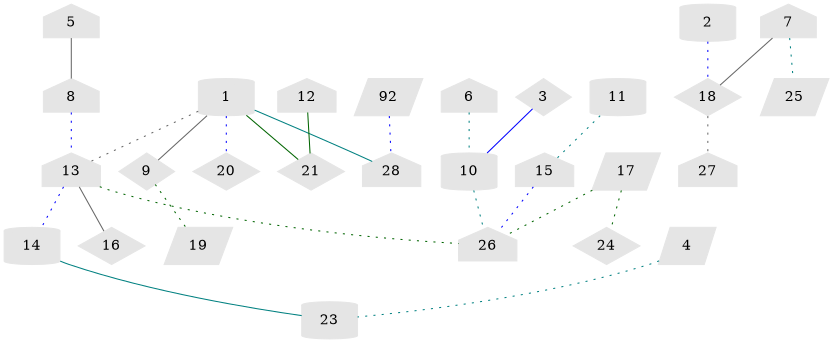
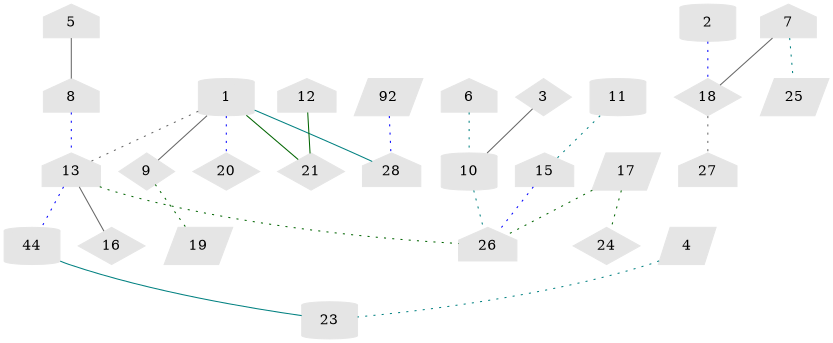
edge "3" -- "10": color blue -> gray40
node "14": label "14" -> "44"
